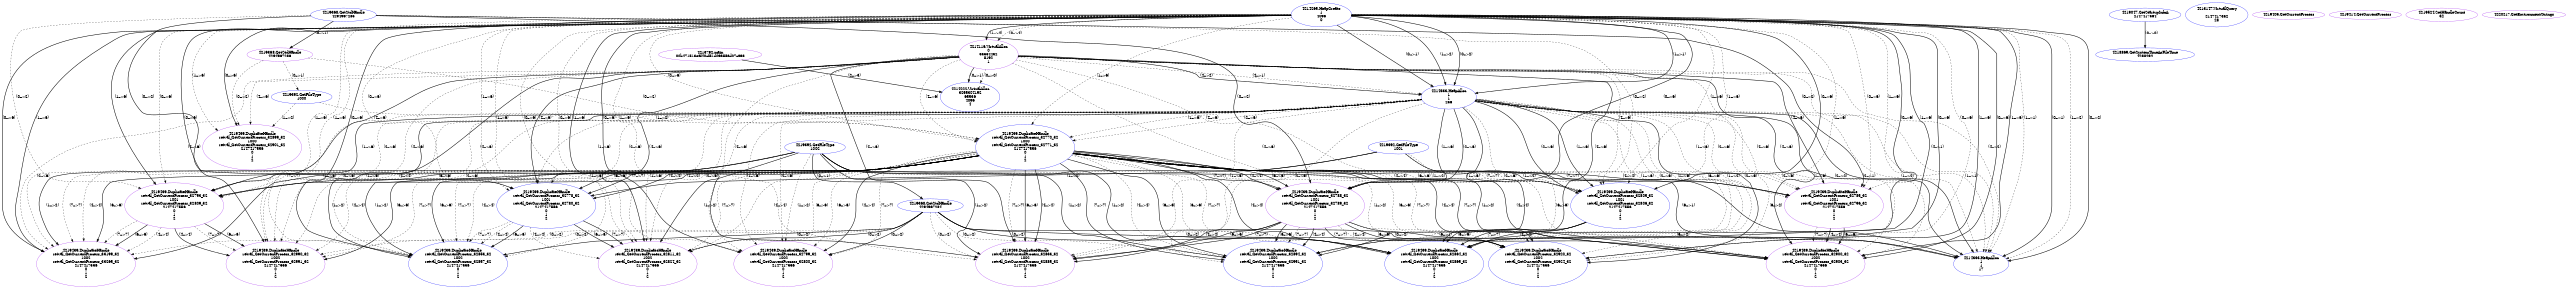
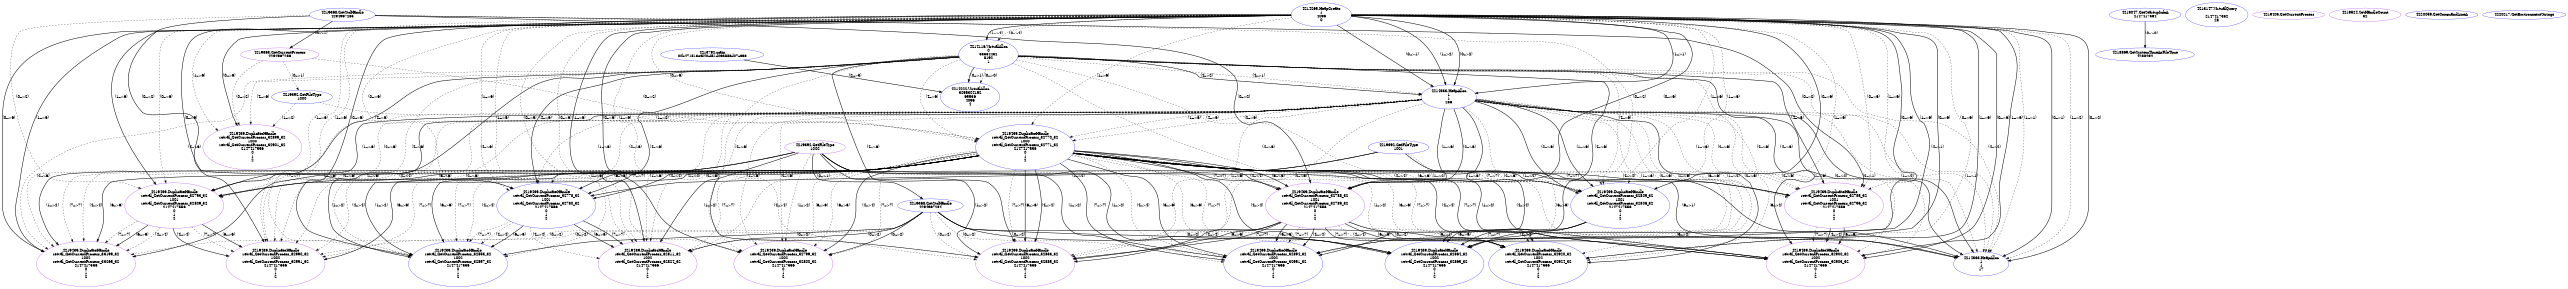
node "4219414.GetCurrentProcess": removed
node "4220059.GetCommandLineA": added
node "4220217.GetEnvironmentStrings": color purple -> blue
node "4219368.GetStdHandle 4294967286": label "4219368.GetStdHandle 4294967286" -> "4219368.GetCurrentProcess 4294967286"
node "4213792.main 00b471513eaf40cf51d09a55ad07ca98": color purple -> blue
node "4214116.VirtualAlloc 0 33554432 8192 1": color purple -> blue
node "4219392.GetFileType 1002": color blue -> purple
